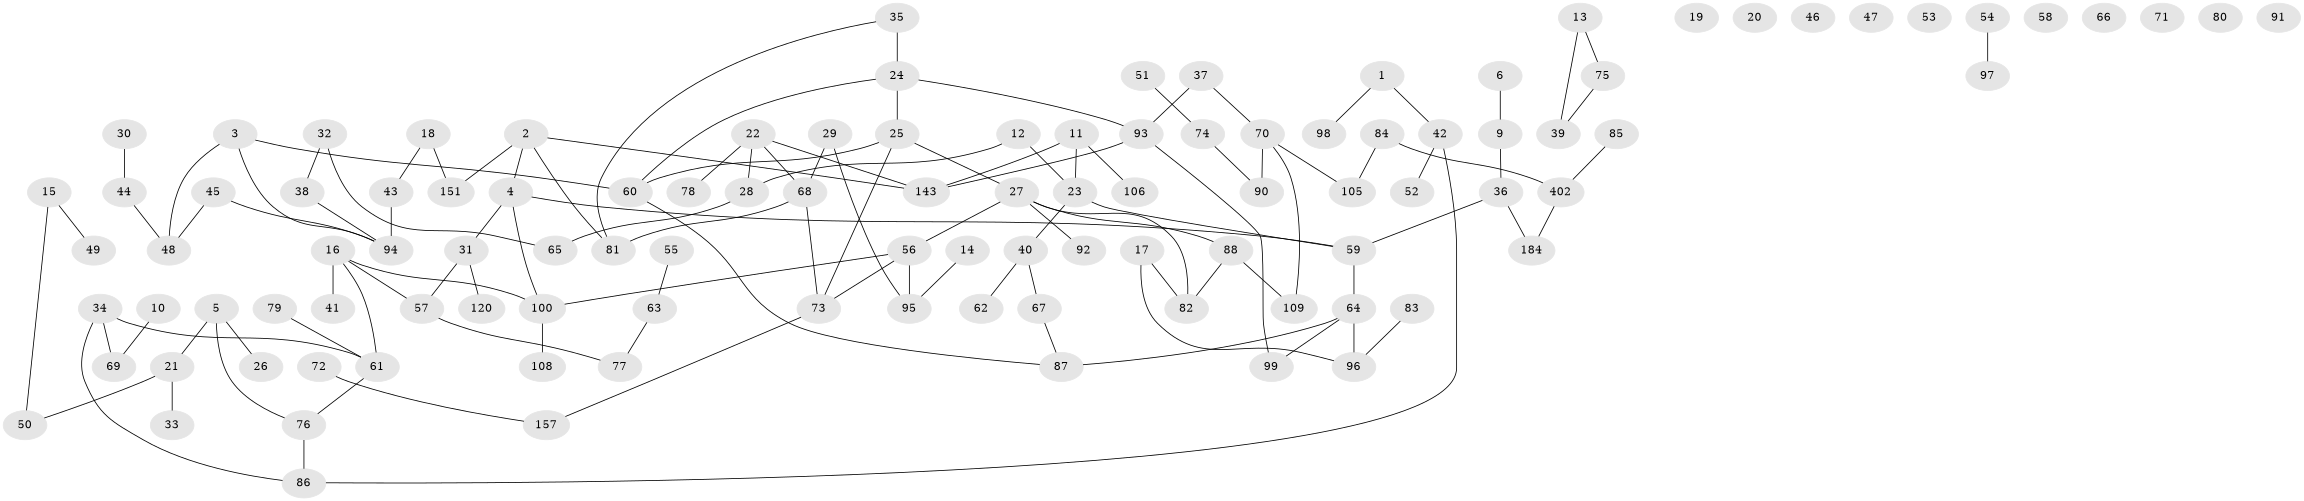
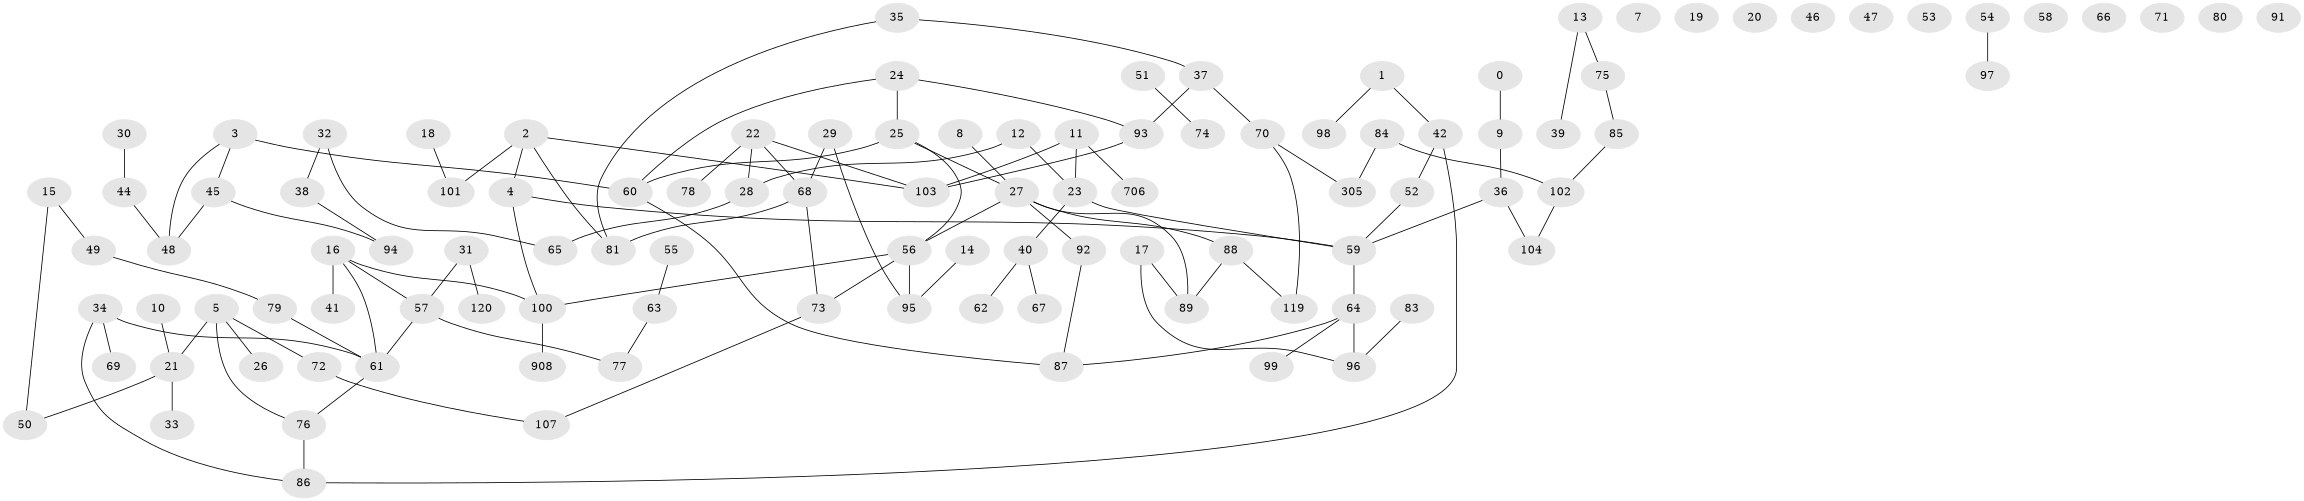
node "7": added
edge "35" -- "24": now "35" -- "37"
node "6": label "6" -> "0"
edge "75" -- "39": now "75" -- "85"
node "8": added
node "43": removed
node "151": label "151" -> "101"
node "143": label "143" -> "103"
node "106": label "106" -> "706"
node "90": removed
node "105": label "105" -> "305"
node "402": label "402" -> "102"
edge "3" -- "94": now "3" -- "45"
edge "4" -- "31": removed
edge "52" -- "59": added
edge "93" -- "99": removed
edge "25" -- "73": now "25" -- "56"
node "184": label "184" -> "104"
edge "49" -- "79": added
node "82": label "82" -> "89"
node "109": label "109" -> "119"
edge "5" -- "72": added
edge "10" -- "69": now "10" -- "21"
edge "57" -- "61": added
edge "67" -- "87": now "92" -- "87"
node "108": label "108" -> "908"
node "157": label "157" -> "107"
